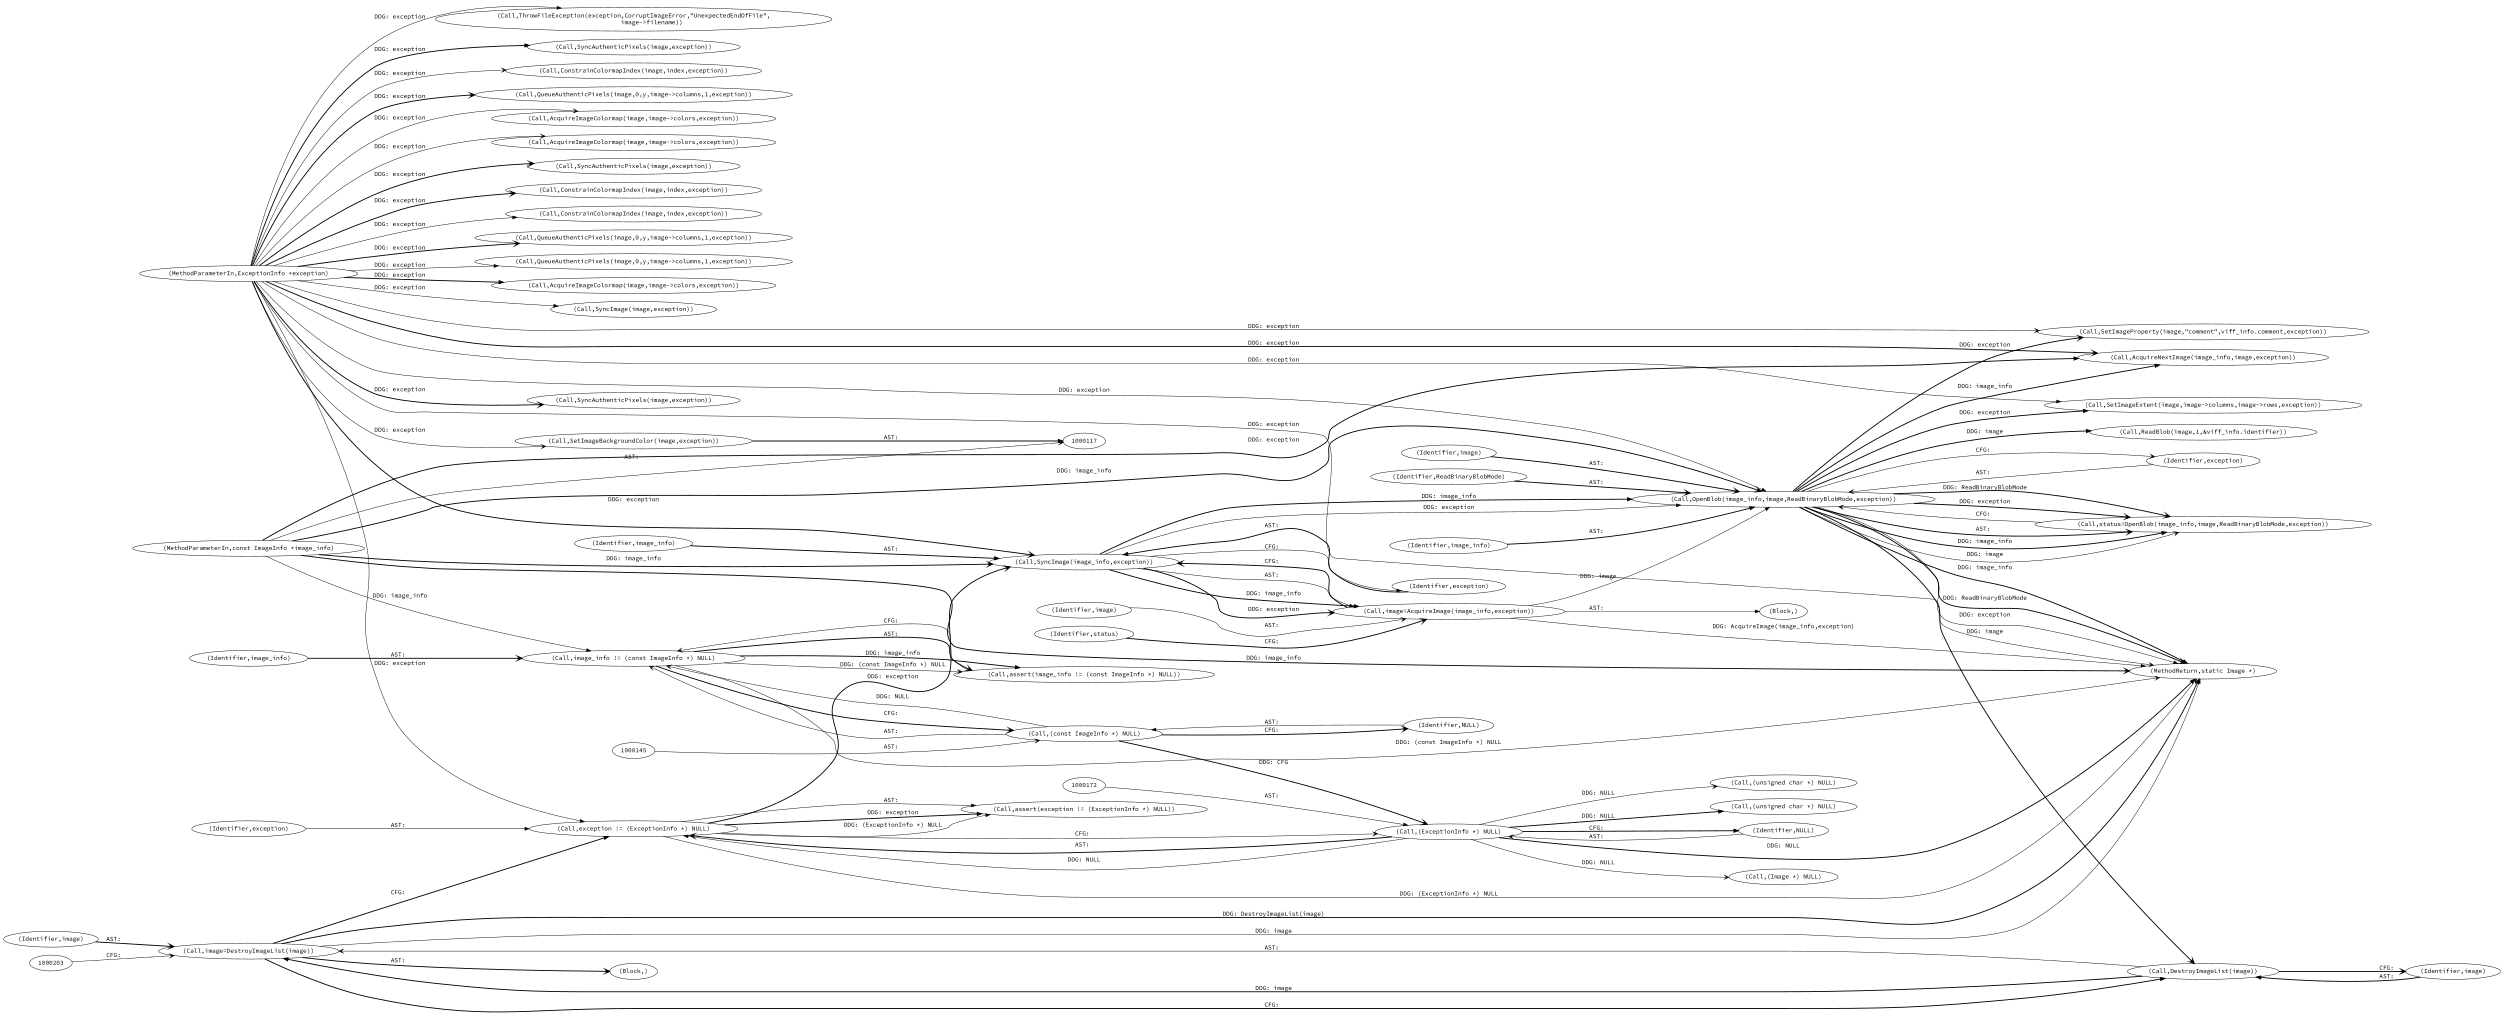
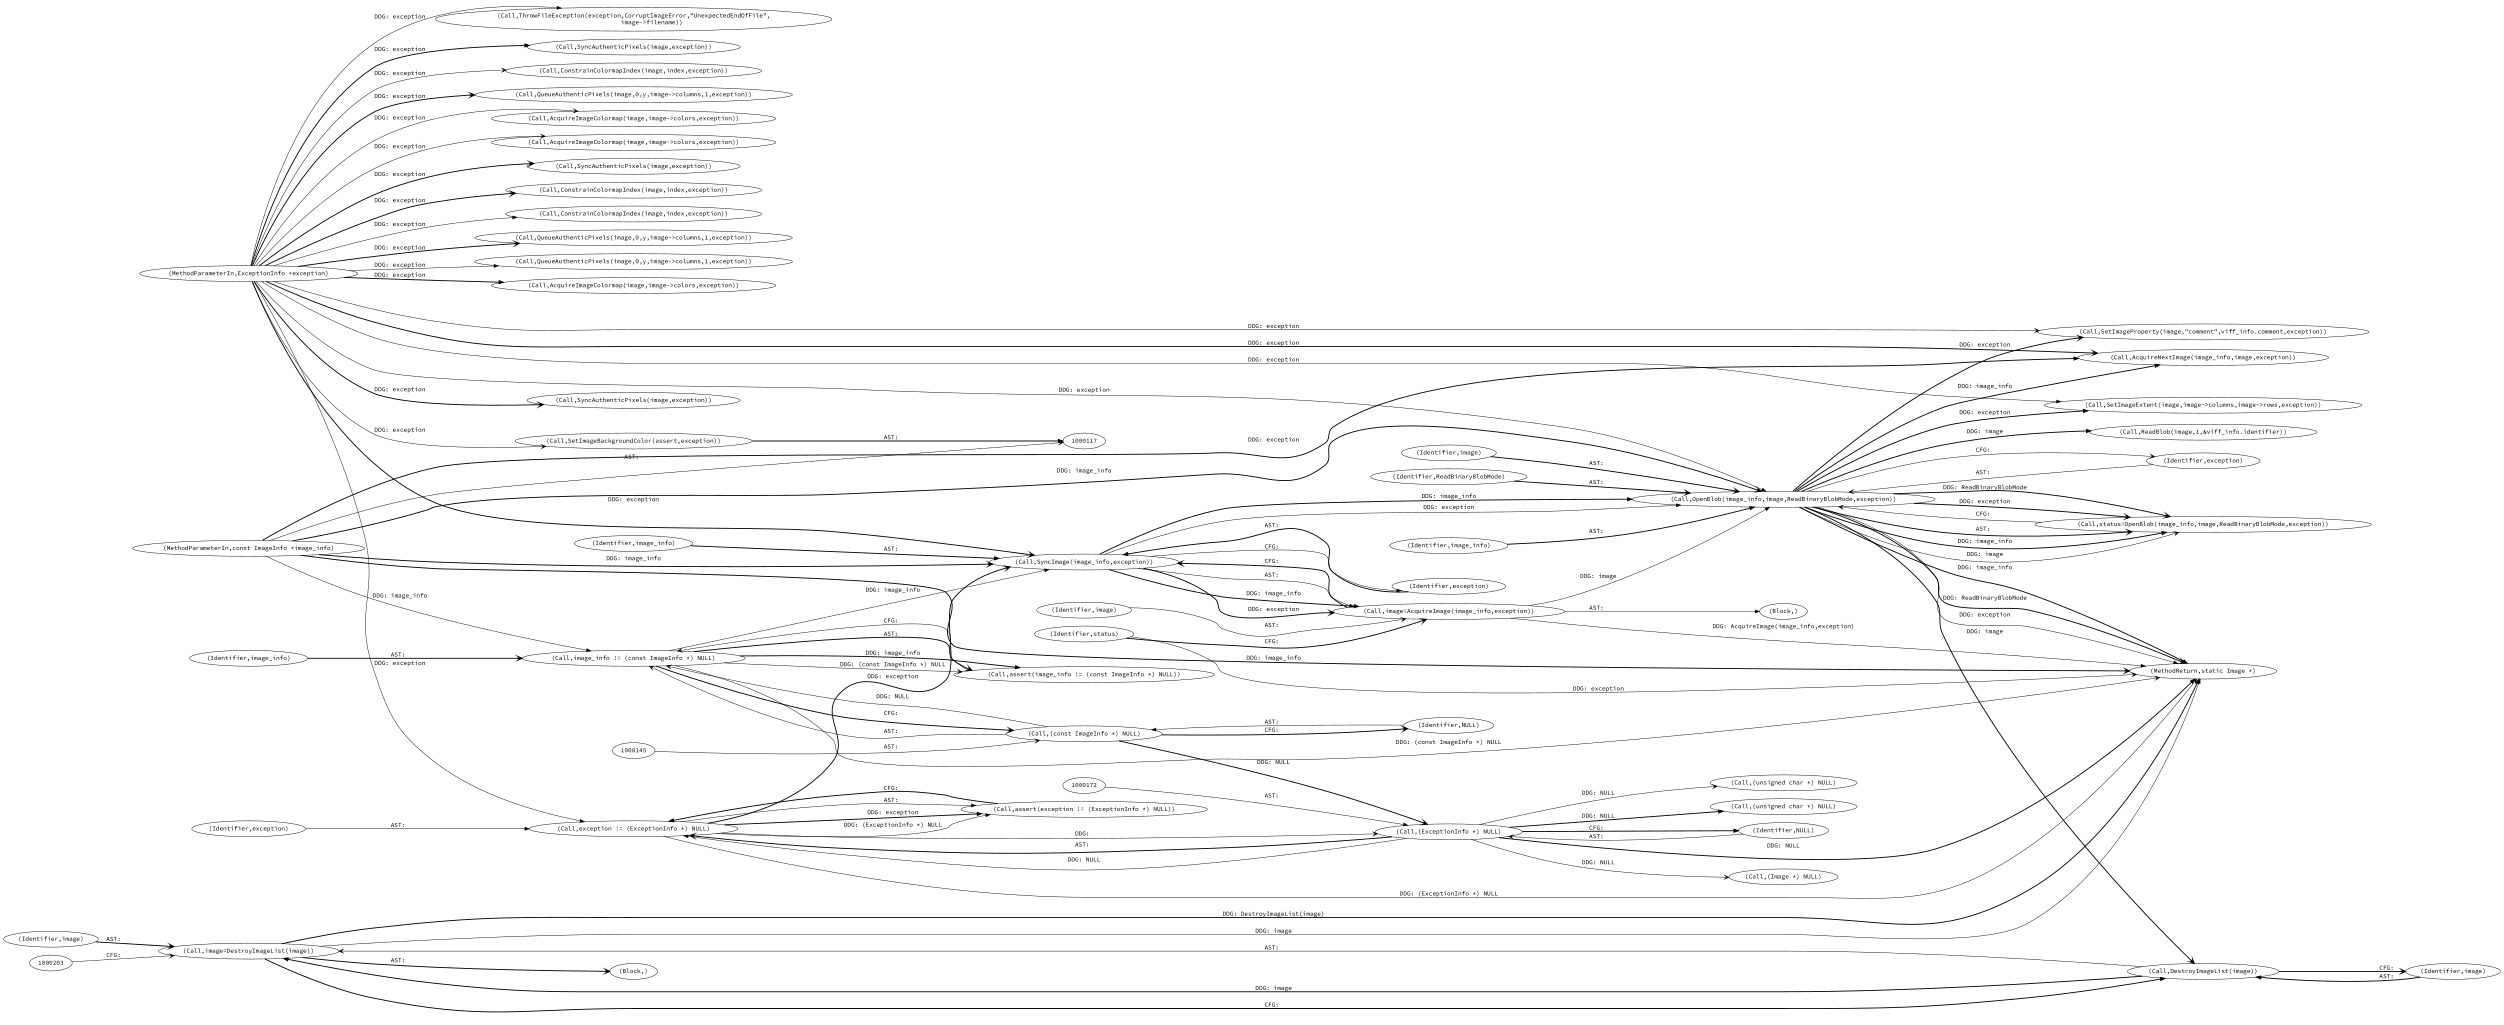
node "(Call,SyncImage(image,exception))": removed
edge "(MethodParameterIn,ExceptionInfo *exception)" -> "(MethodReturn,static Image *)": now "(Identifier,status)" -> "(MethodReturn,static Image *)"
node "(Call,SetImageBackgroundColor(image,exception))": label "(Call,SetImageBackgroundColor(image,exception))" -> "(Call,SetImageBackgroundColor(assert,exception))"
edge "(Call,image_info != (const ImageInfo *) NULL)" -> "(Call,SyncImage(image_info,exception))": added, label "DDG: image_info"
edge "(Call,(const ImageInfo *) NULL)" -> "(Call,(ExceptionInfo *) NULL)": label "DDG: CFG" -> "DDG: NULL"
edge "(Call,exception != (ExceptionInfo *) NULL)" -> "(Call,(ExceptionInfo *) NULL)": label "CFG: " -> "DDG: "
edge "(Call,image=DestroyImageList(image))" -> "(Call,exception != (ExceptionInfo *) NULL)": now "(Call,assert(exception != (ExceptionInfo *) NULL))" -> "(Call,exception != (ExceptionInfo *) NULL)"
